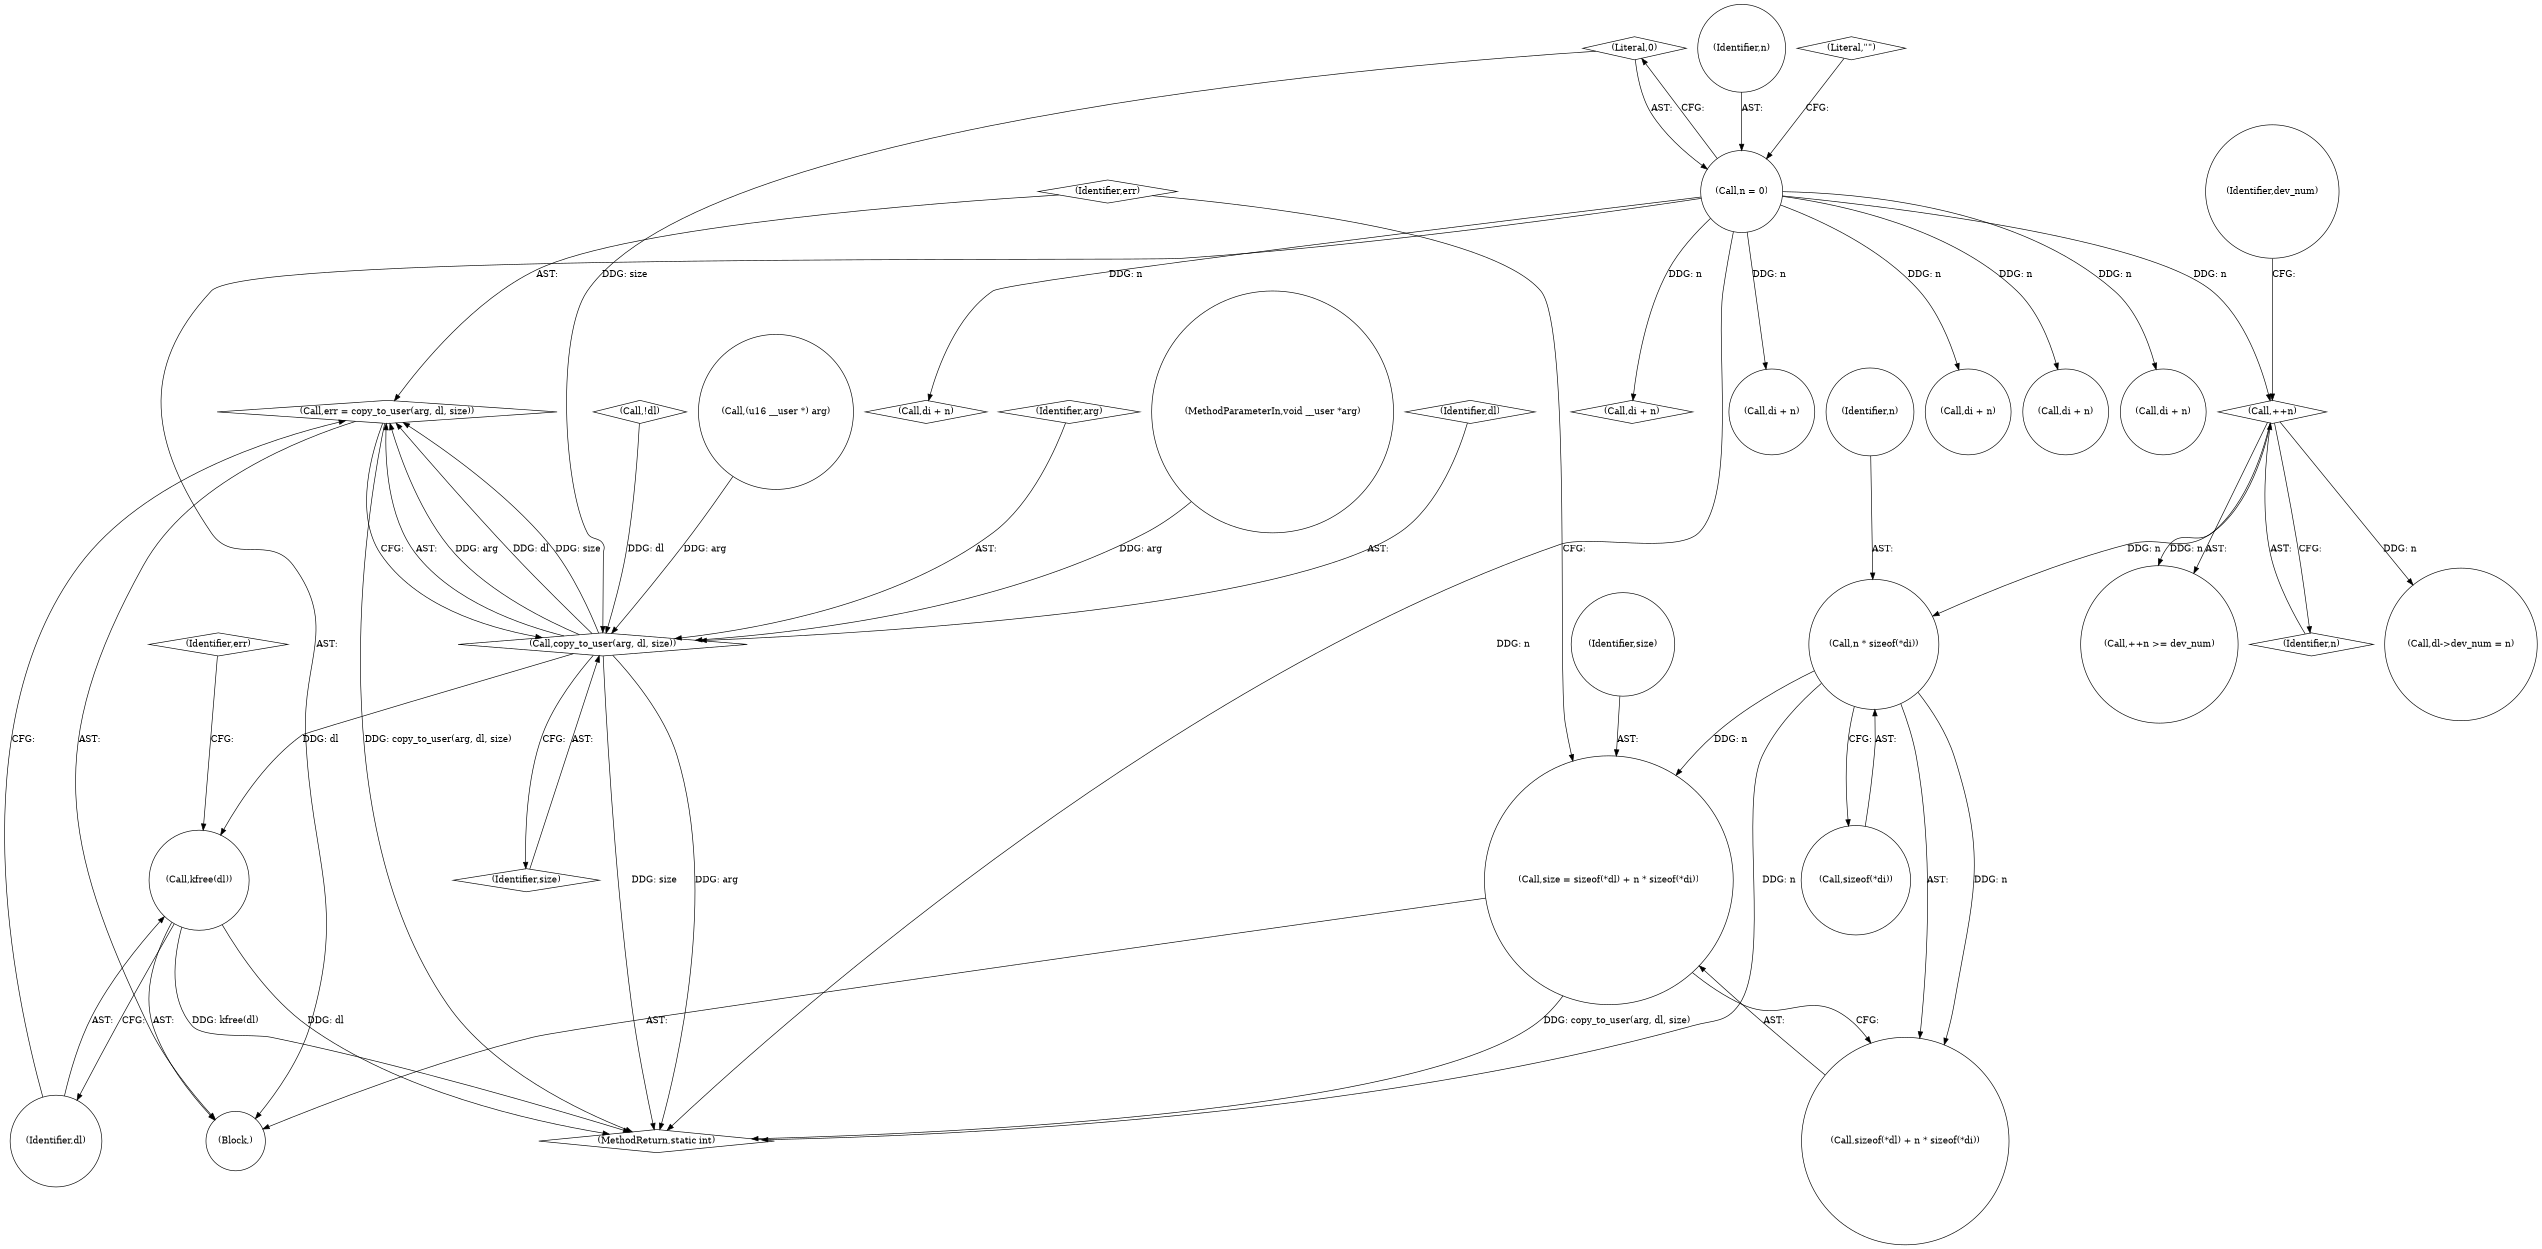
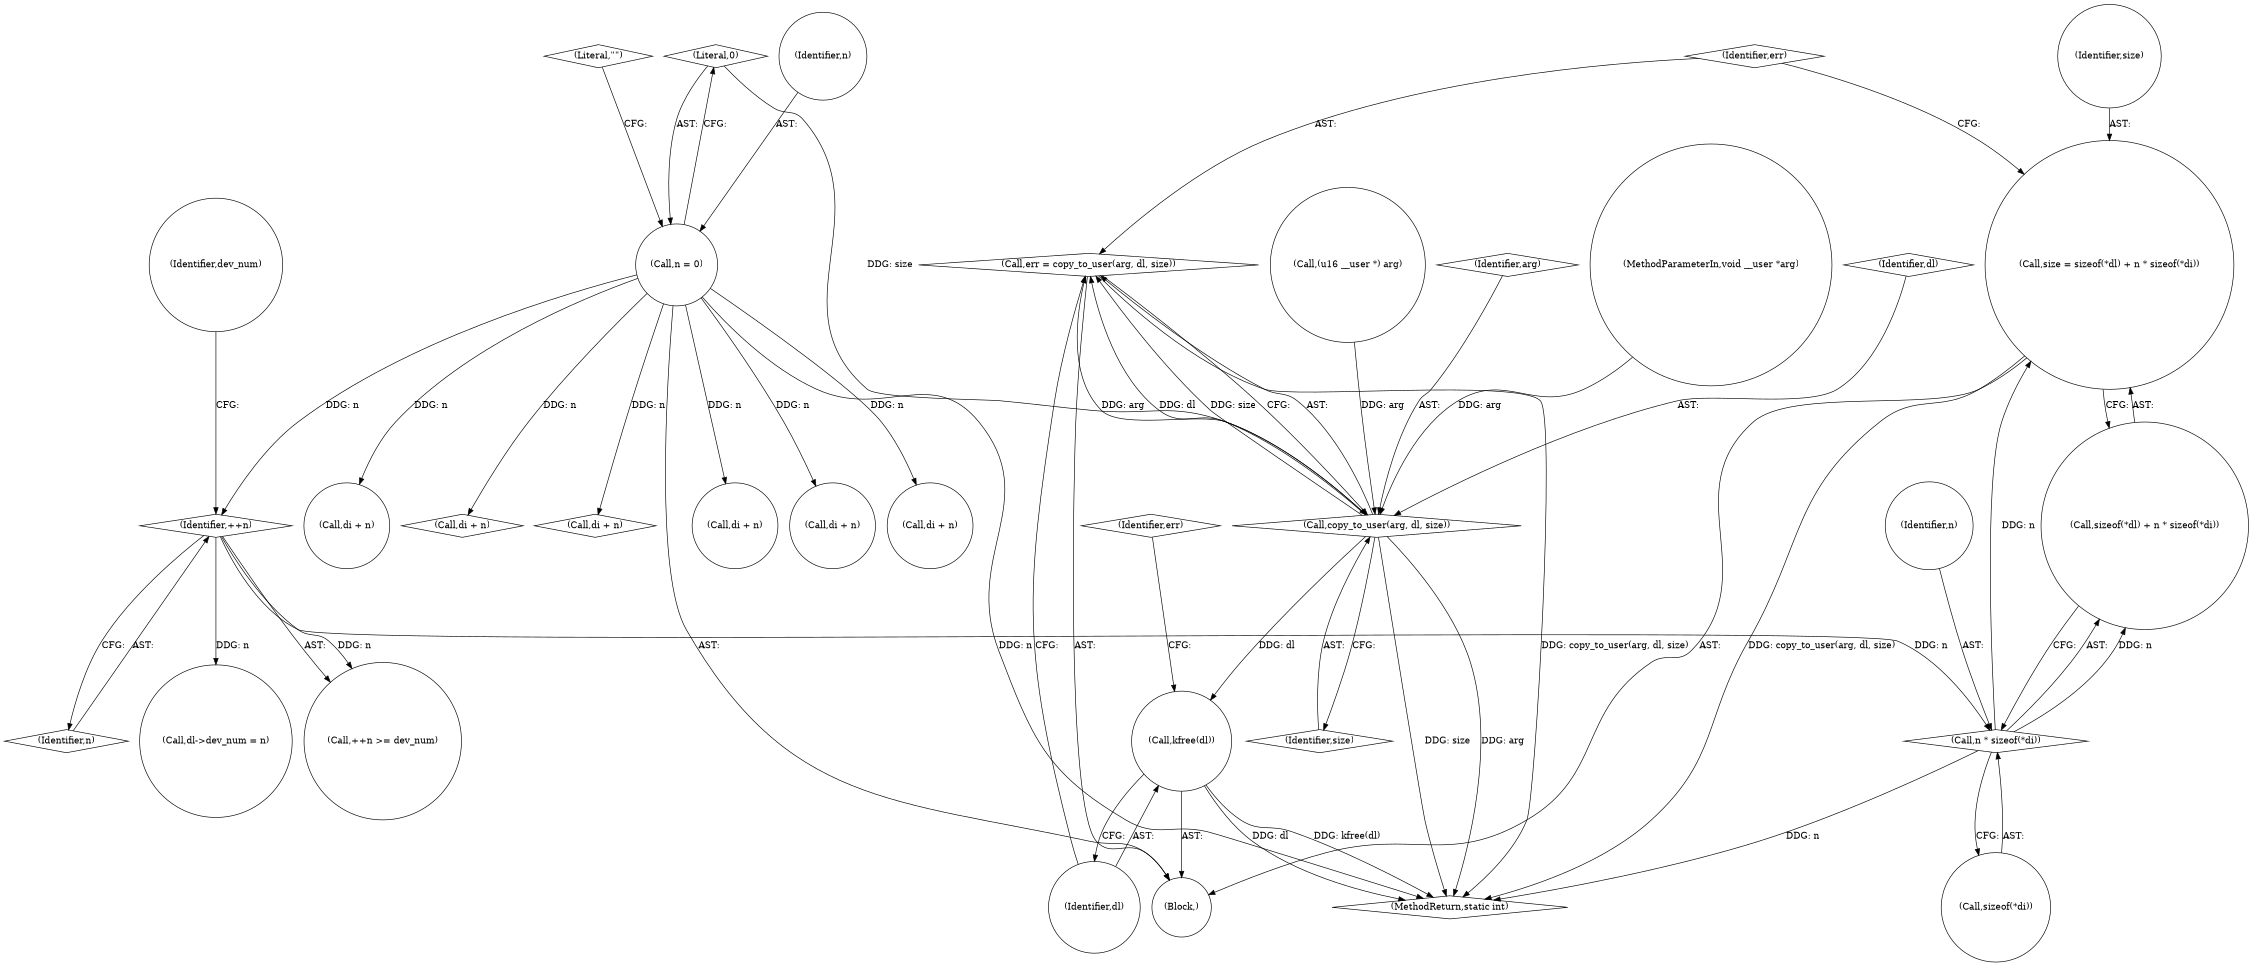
node "(Call,!dl)": removed
node "(Call,++n)": label "(Call,++n)" -> "(Identifier,++n)"
node "(Call,n * sizeof(*di))": shape circle -> diamond
edge "(Call,sizeof(*dl) + n * sizeof(*di))" -> "(Call,n * sizeof(*di))": added, label "CFG:"
